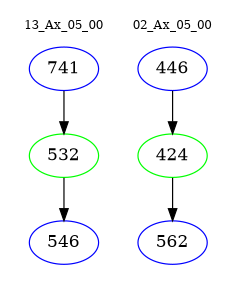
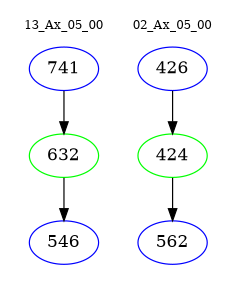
node "446": label "446" -> "426"
node "532": label "532" -> "632"
